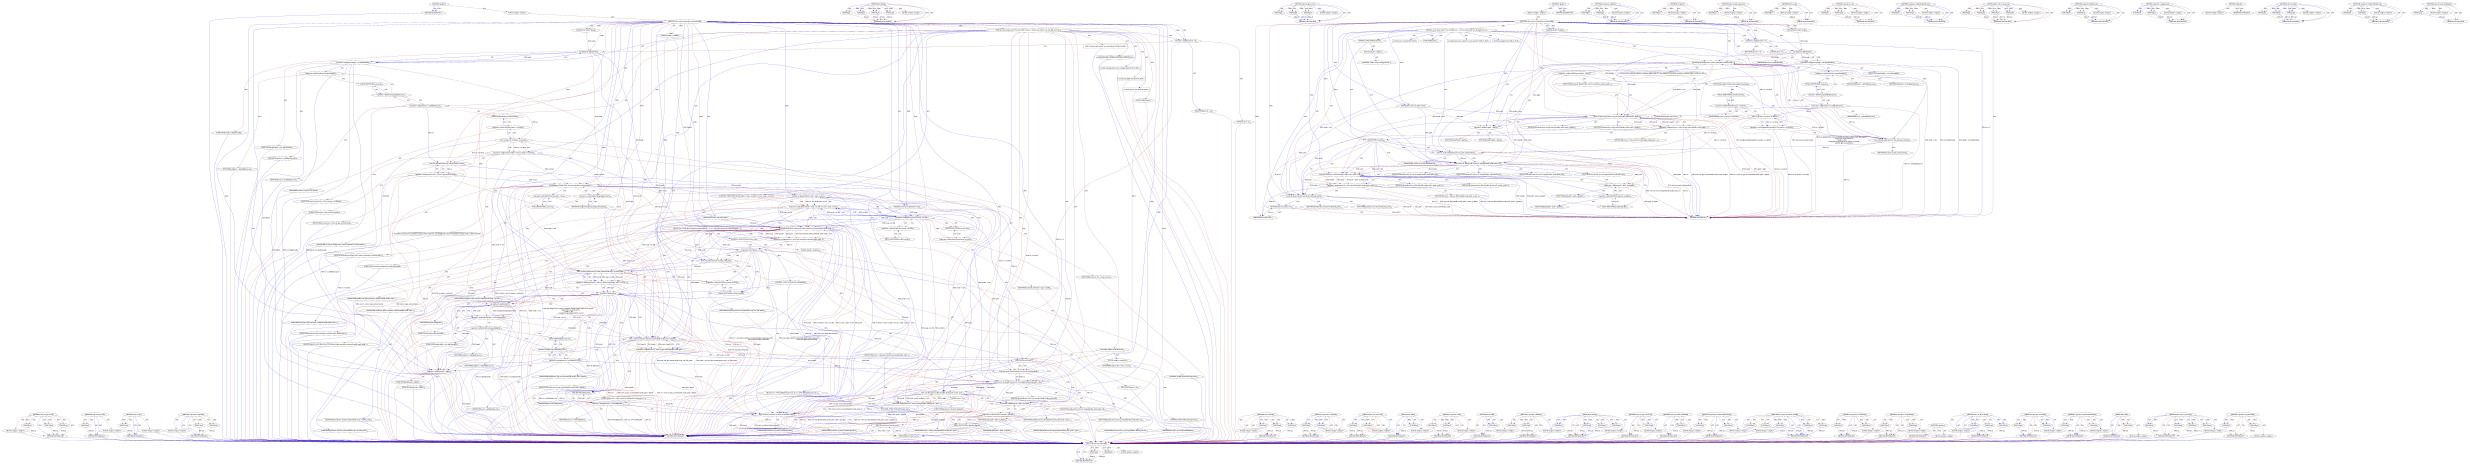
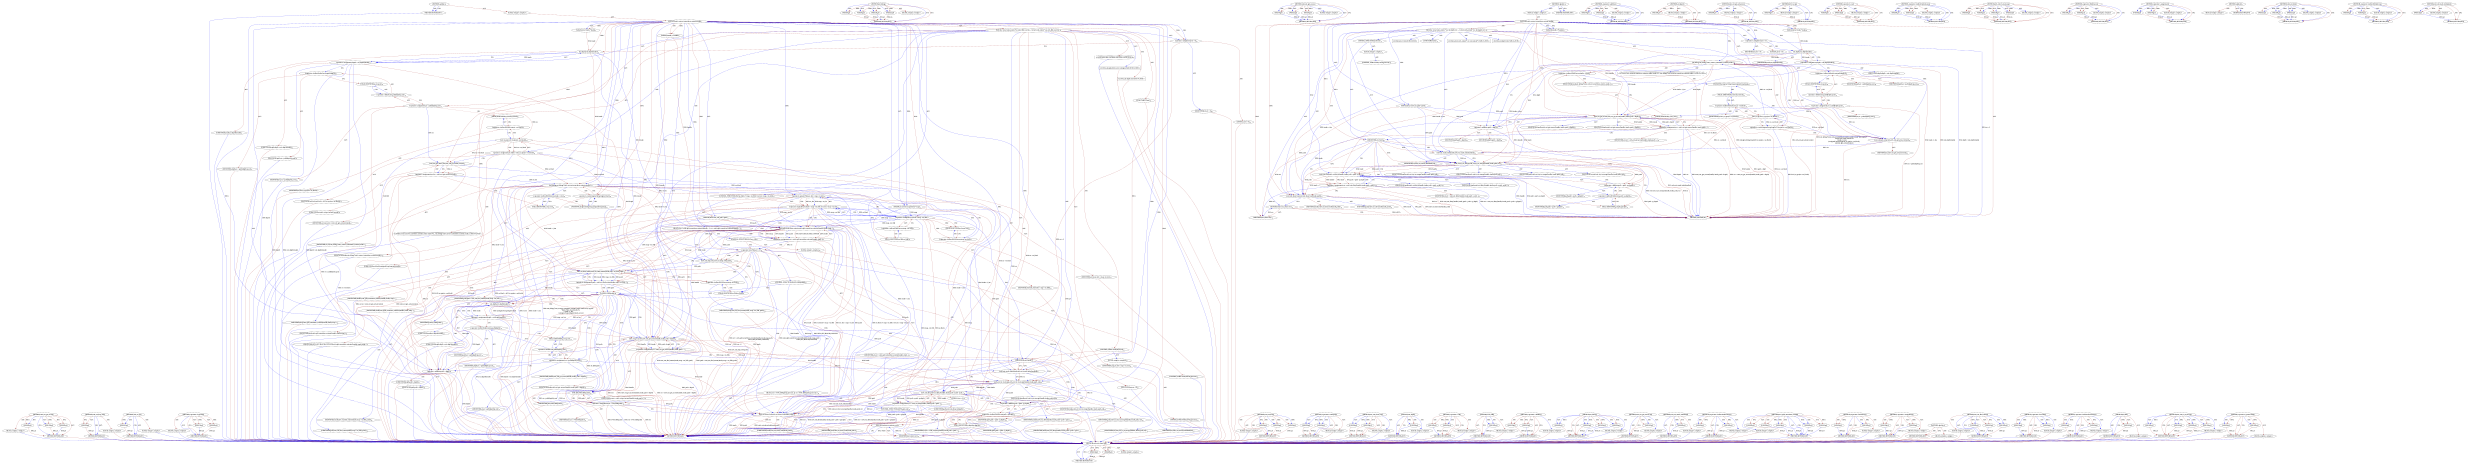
node "<(LOCAL,struct ext4_extent* ex: ext4_extent*)<SUB>6</SUB>>": removed
node "<(LOCAL,int err: int)<SUB>10</SUB>>": removed
